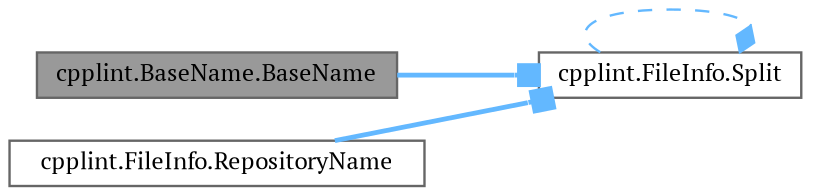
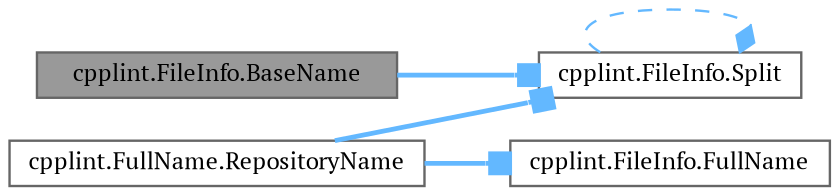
node "cpplint.BaseName.BaseName": label "cpplint.BaseName.BaseName" -> "cpplint.FileInfo.BaseName"
node "cpplint.FileInfo.RepositoryName": label "cpplint.FileInfo.RepositoryName" -> "cpplint.FullName.RepositoryName"
node "cpplint.FileInfo.FullName": added
